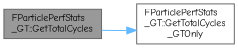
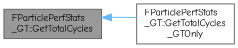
edge "FParticlePerfStats _GT::GetTotalCycles" -> "FParticlePerfStats _GT::GetTotalCycles _GTOnly": reversed
